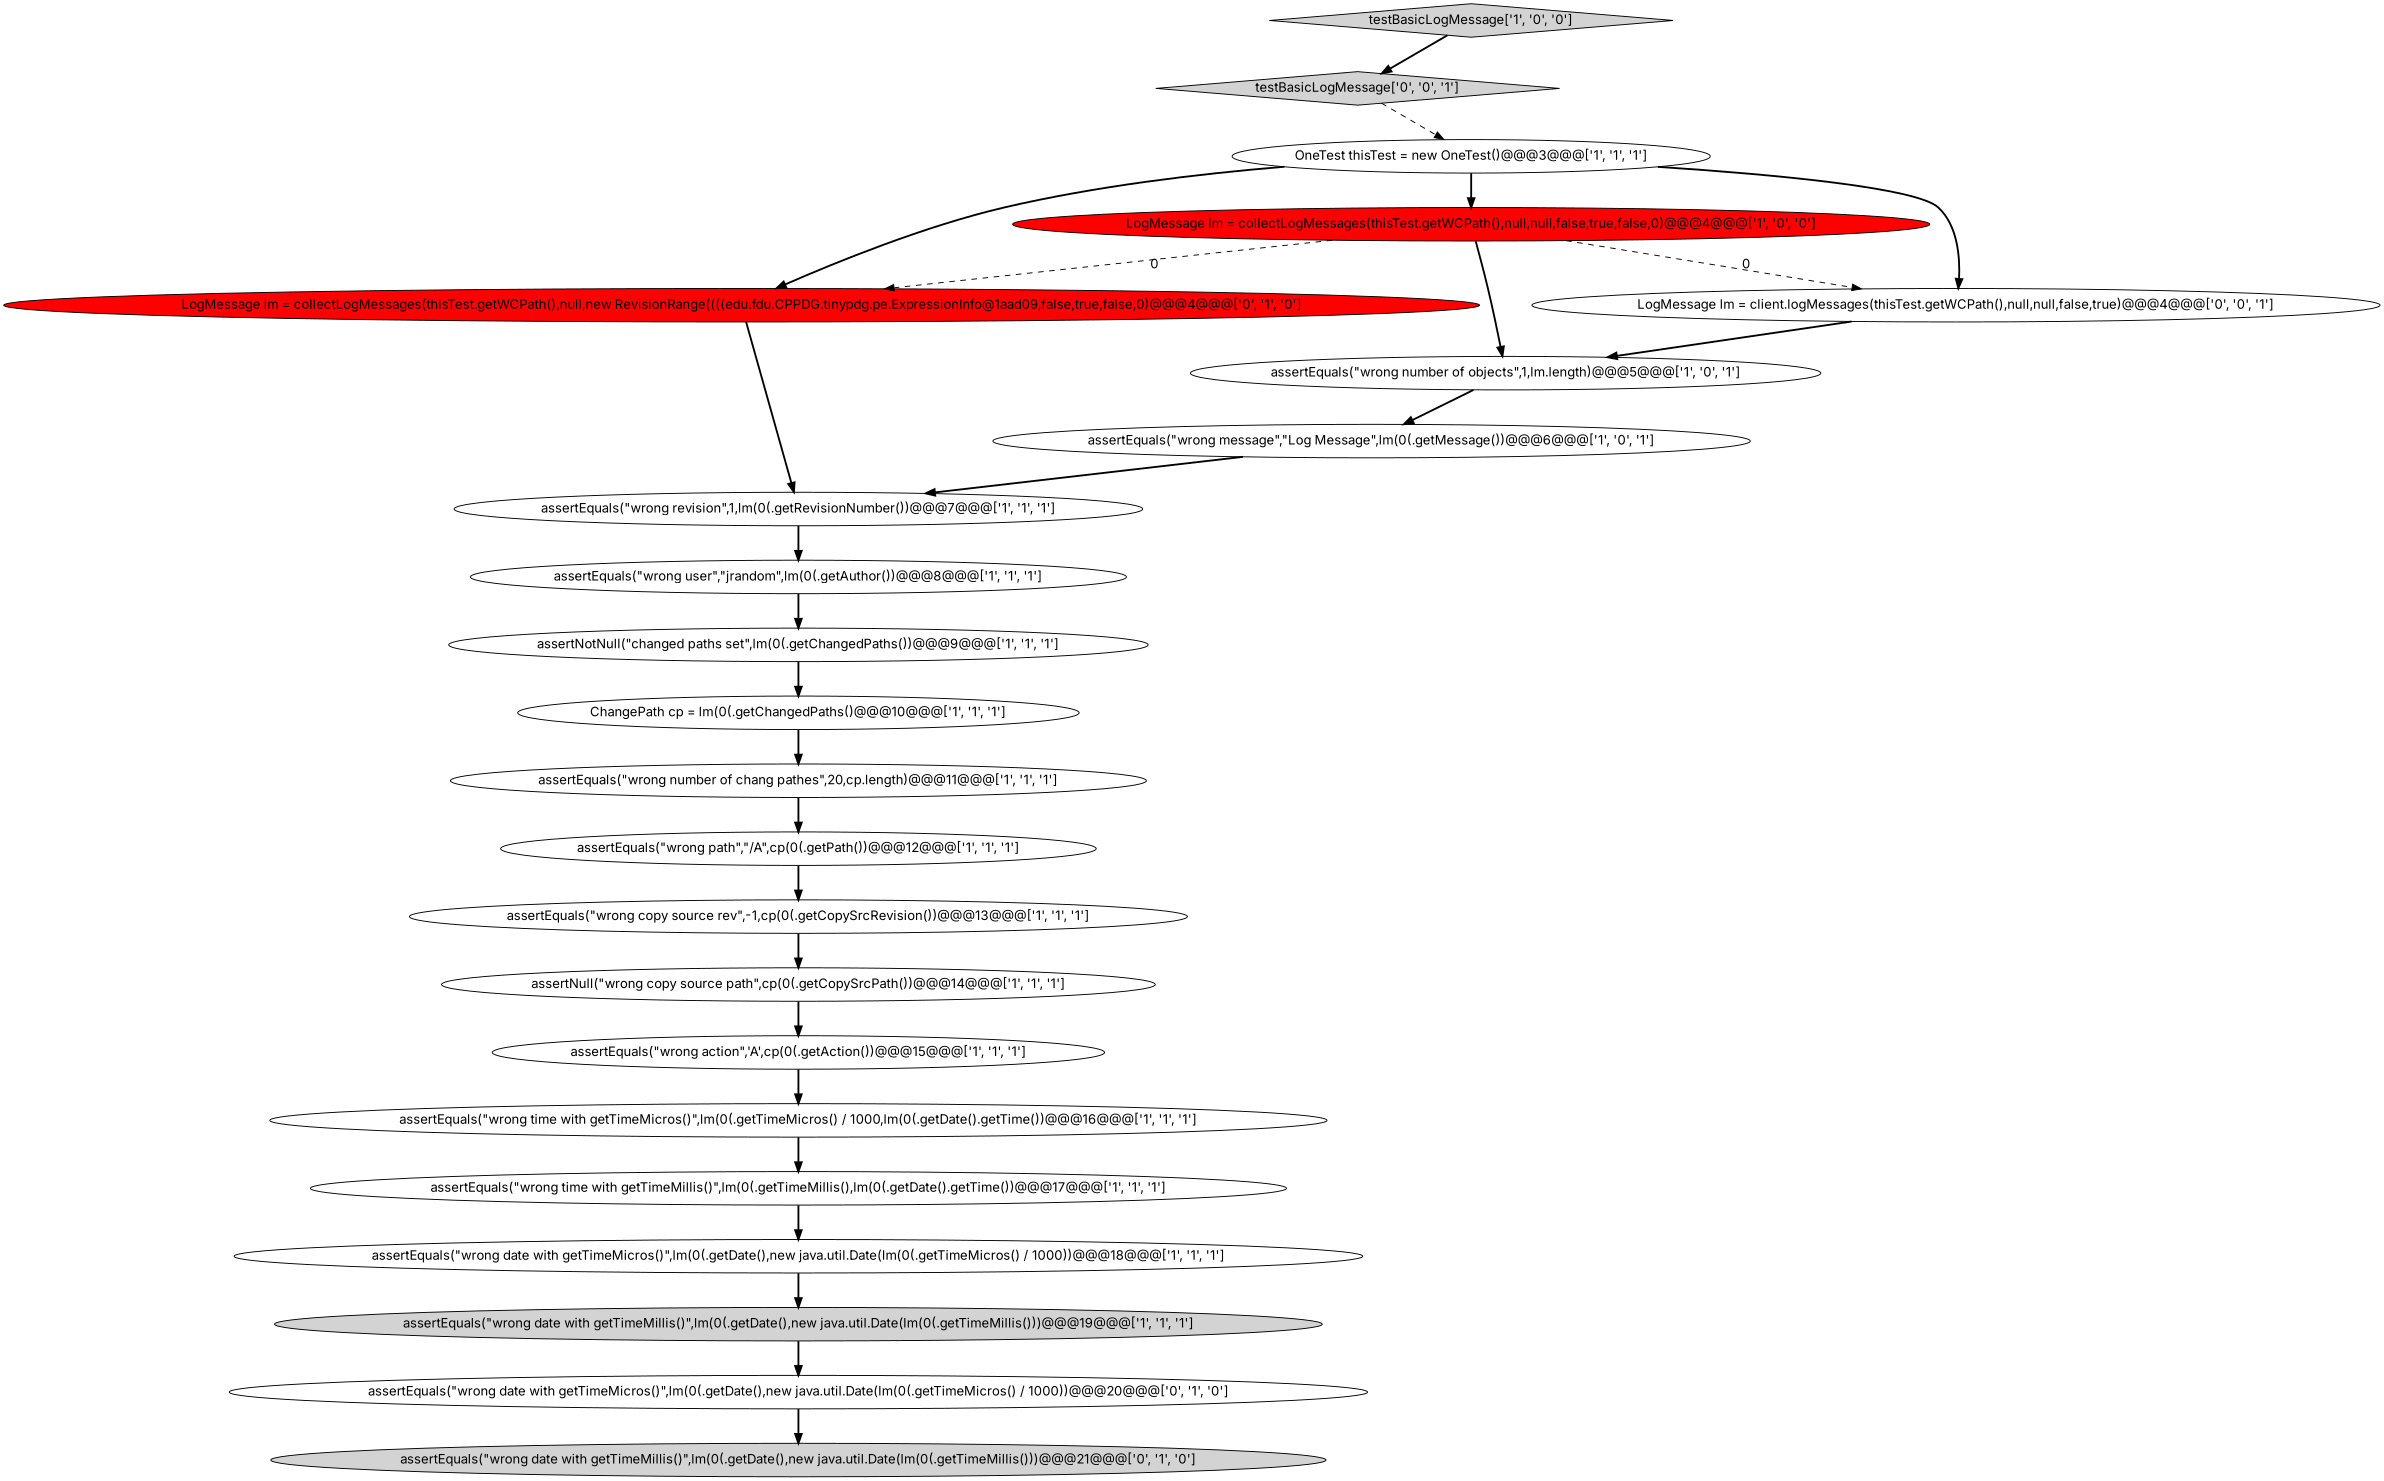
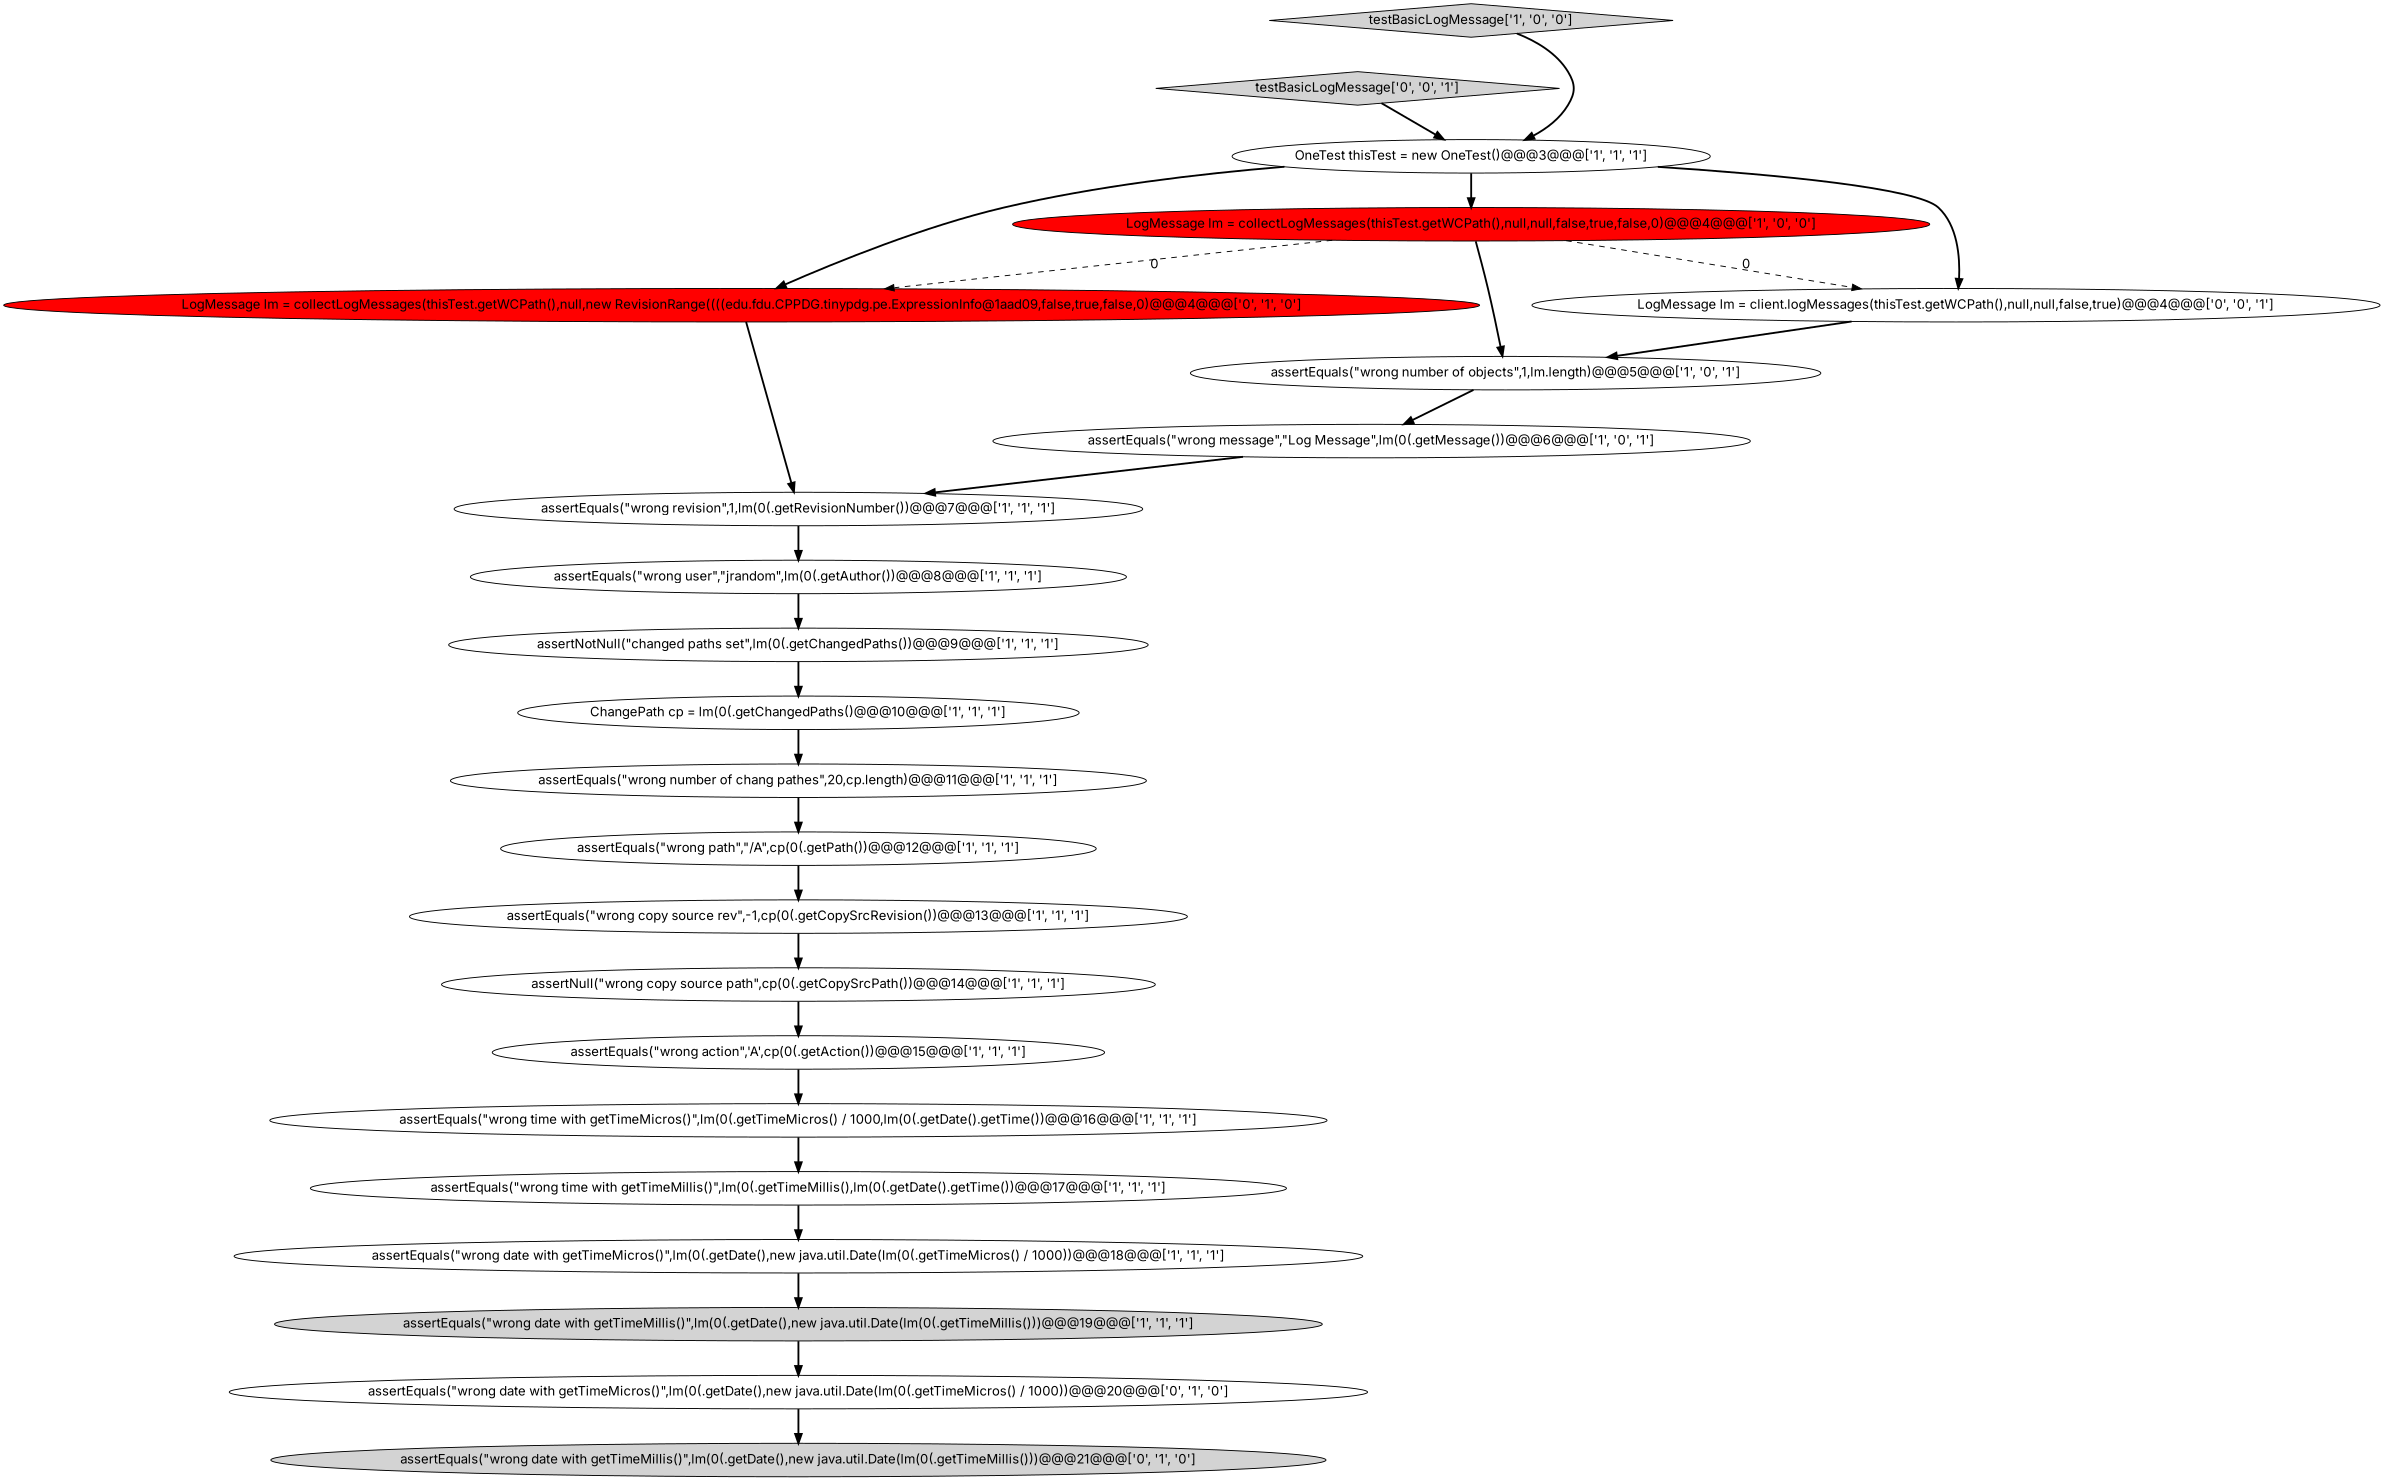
edge "testBasicLogMessage['1', '0', '0']" -> "testBasicLogMessage['0', '0', '1']": now "testBasicLogMessage['1', '0', '0']" -> "OneTest thisTest = new OneTest()@@@3@@@['1', '1', '1']"
edge "testBasicLogMessage['0', '0', '1']" -> "OneTest thisTest = new OneTest()@@@3@@@['1', '1', '1']": style dashed -> bold
